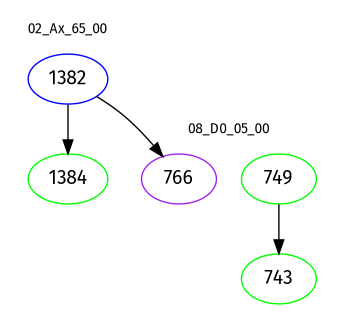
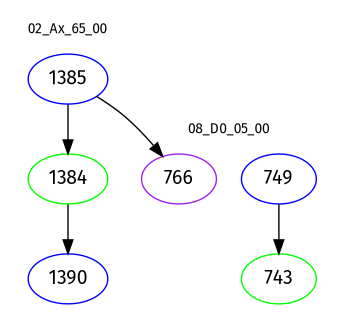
node "1382": label "1382" -> "1385"
node "749": color green -> blue
node "1390": added
